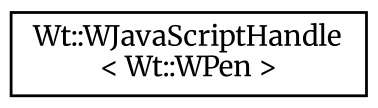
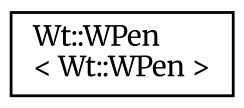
node "Wt::WJavaScriptHandle < Wt::WPen >": label "Wt::WJavaScriptHandle < Wt::WPen >" -> "Wt::WPen < Wt::WPen >"
